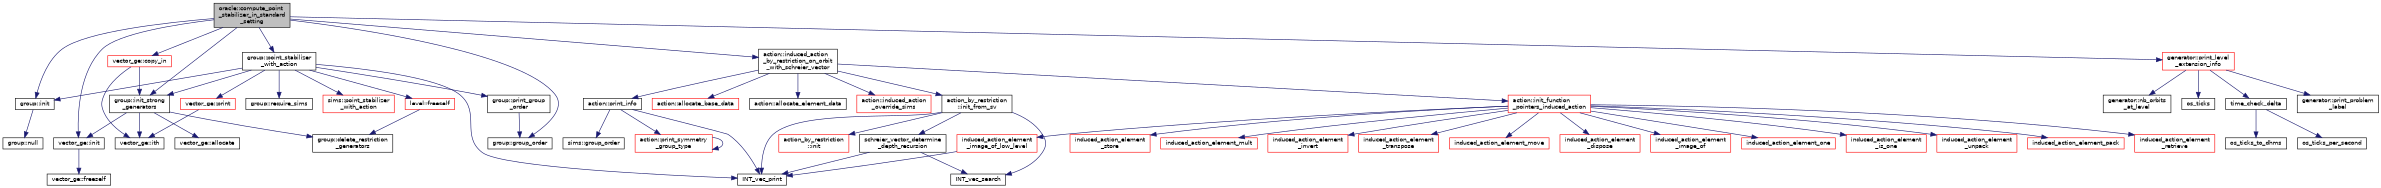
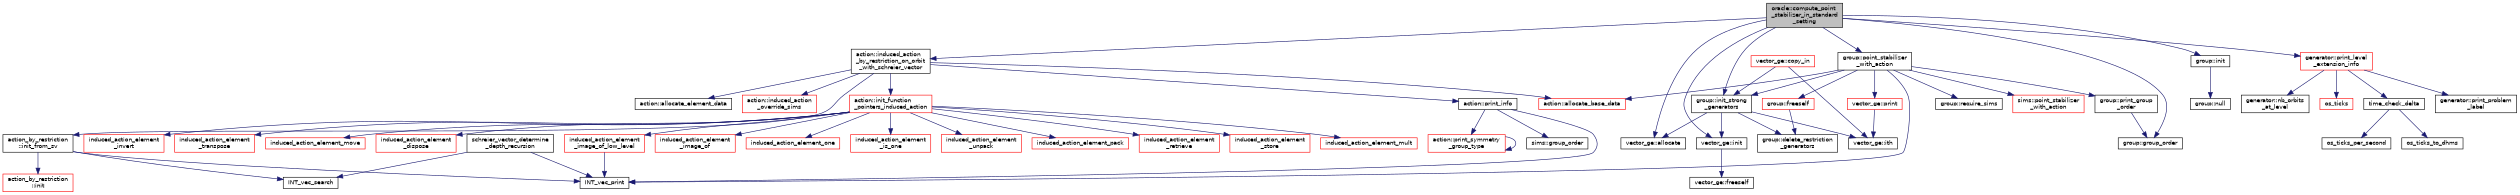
edge "oracle::compute_point _stabilizer_in_standard _setting" -> "vector_ge::copy_in": now "oracle::compute_point _stabilizer_in_standard _setting" -> "vector_ge::allocate"
edge "group::point_stabilizer _with_action" -> "group::init": now "group::point_stabilizer _with_action" -> "action::allocate_base_data"
node "level::freeself": label "level::freeself" -> "group::freeself"
node "os_ticks": color black -> red
edge "action_by_restriction ::init_from_sv" -> "schreier_vector_determine _depth_recursion": removed
